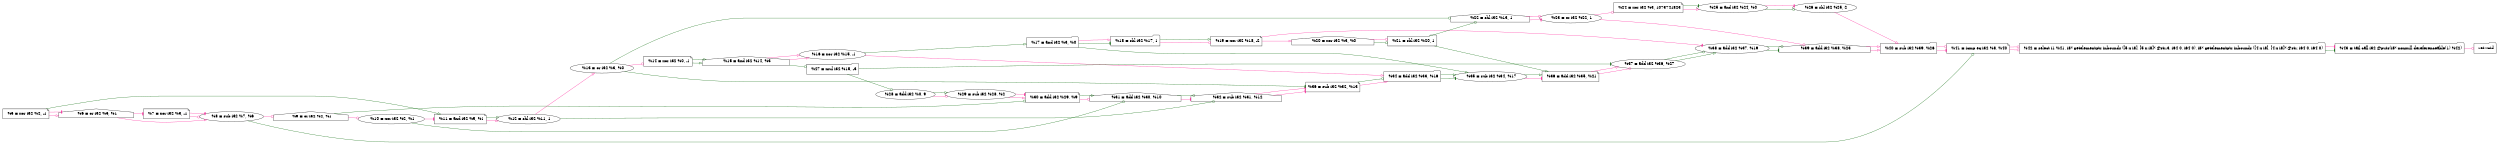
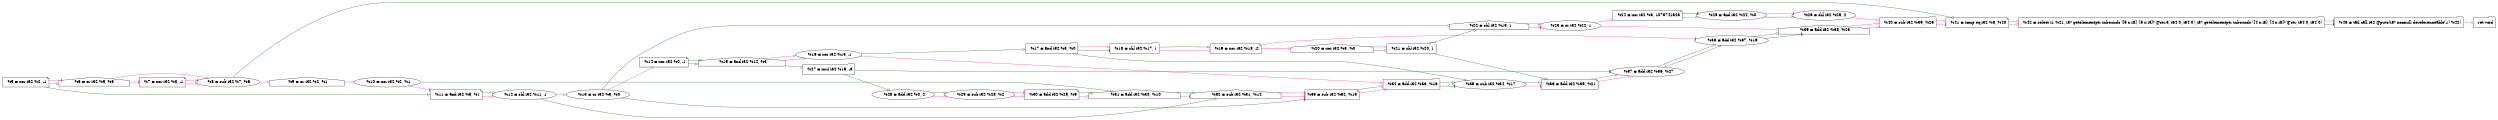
node "%28 = add i32 %0, 9": label "%28 = add i32 %0, 9" -> "%28 = add i32 %0, 2"
edge "%9 = or i32 %2, %1" -> "%30 = add i32 %29, %9": removed
node "%6 = or i32 %5, %1": label "%6 = or i32 %5, %1" -> "%6 = or i32 %5, %6"
